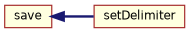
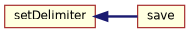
edge "setDelimiter" -> "save": reversed
